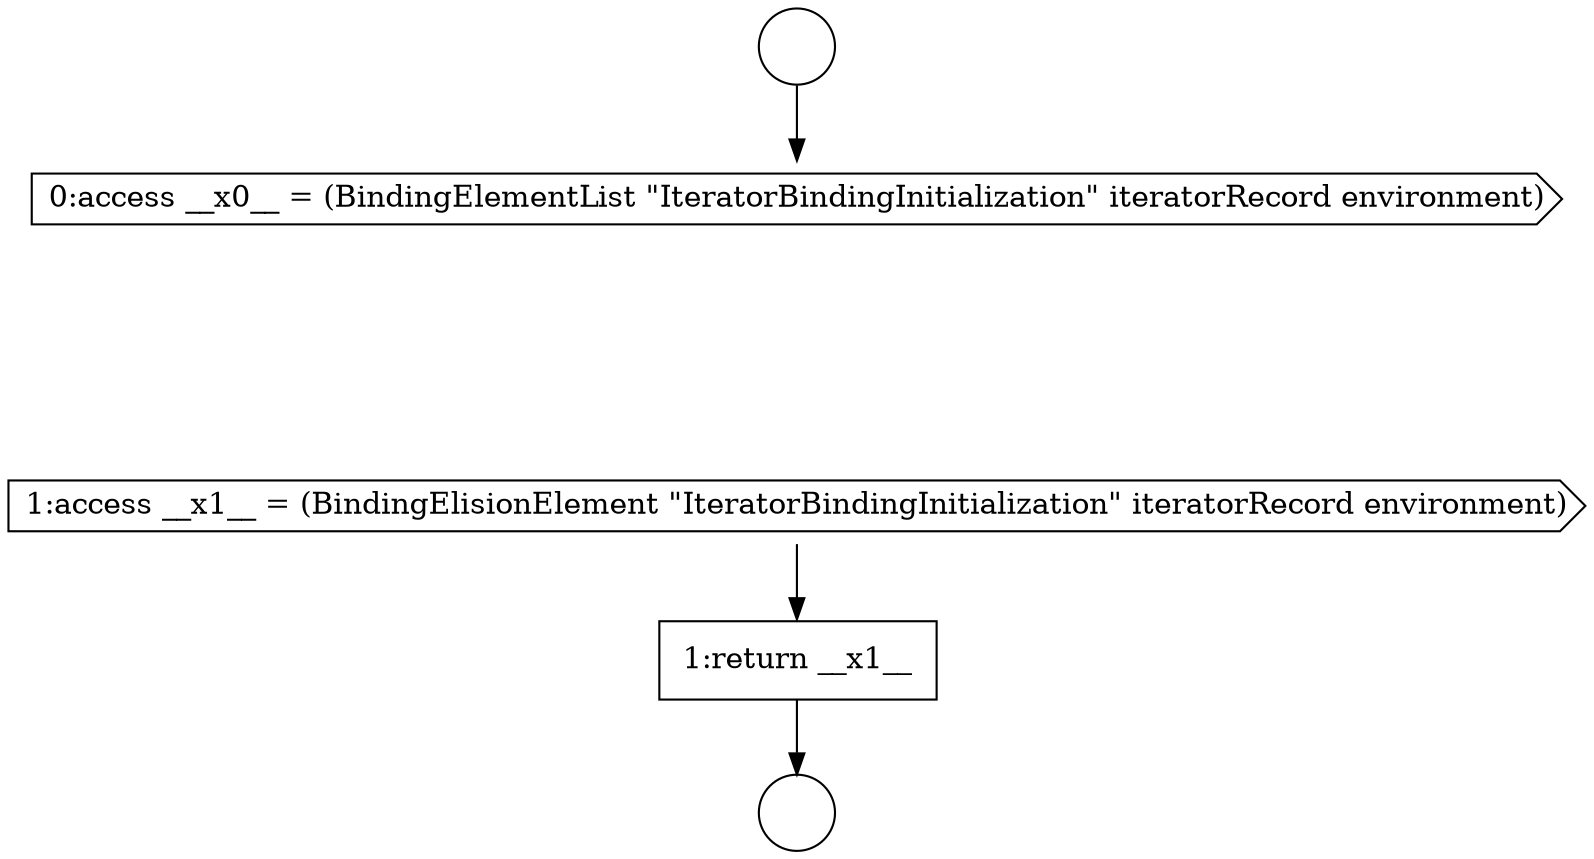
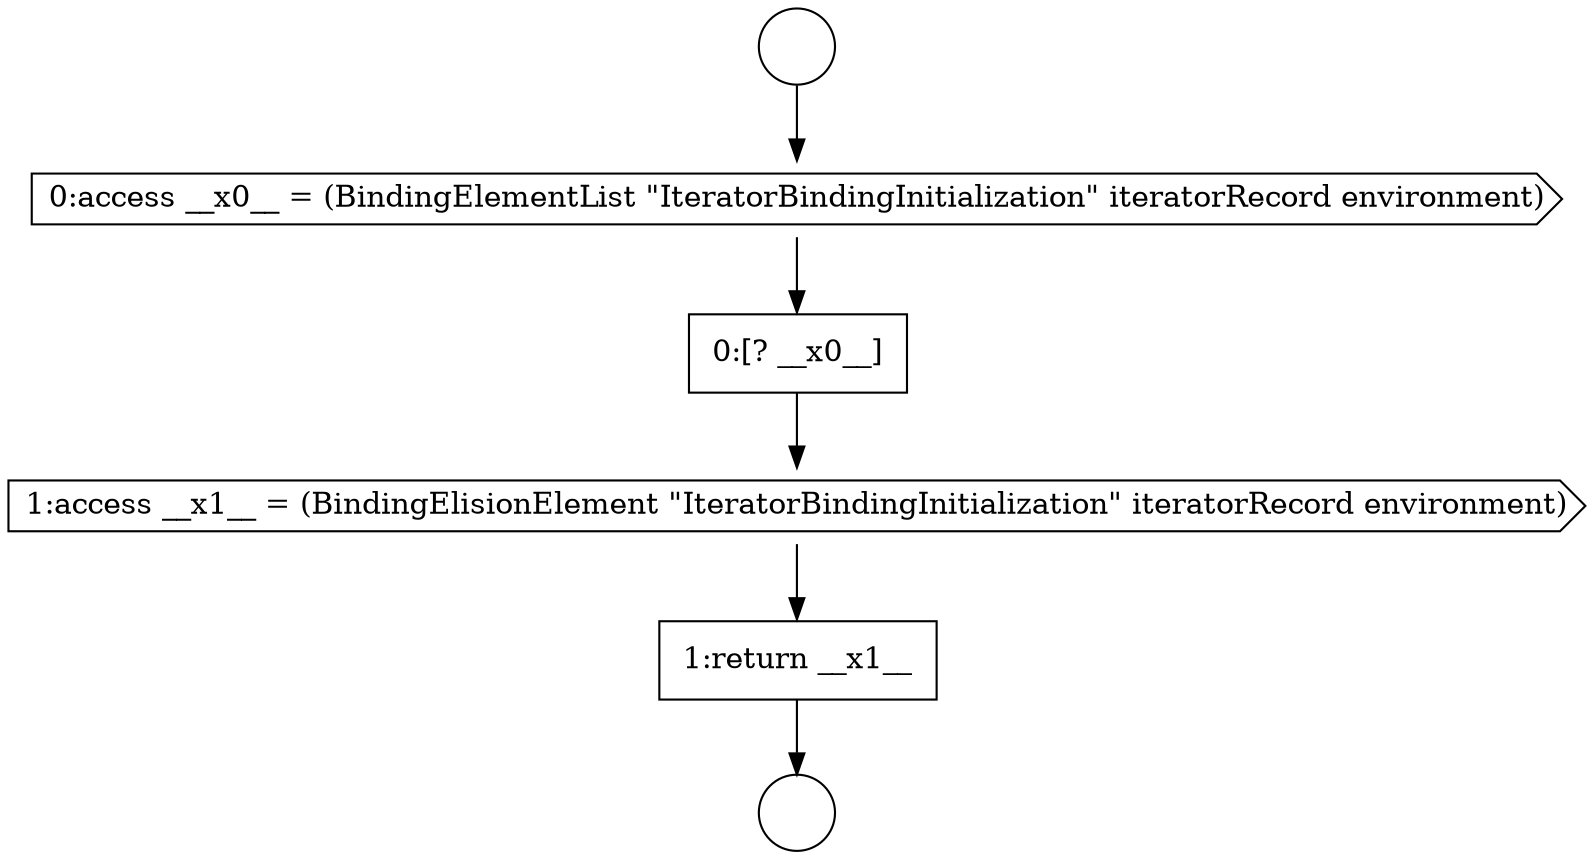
node "0:[? __x0__]": added
